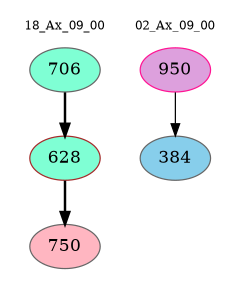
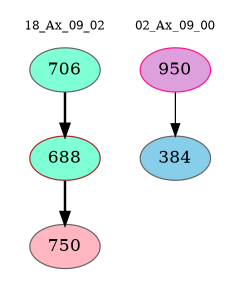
cluster "18_Ax_09_00": label "18_Ax_09_00" -> "18_Ax_09_02"
node "628": label "628" -> "688"
